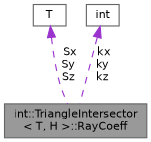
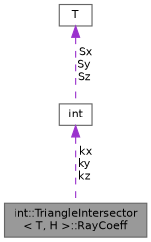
edge "int::TriangleIntersector < T, H >::RayCoeff" -> "T": now "int" -> "T"
